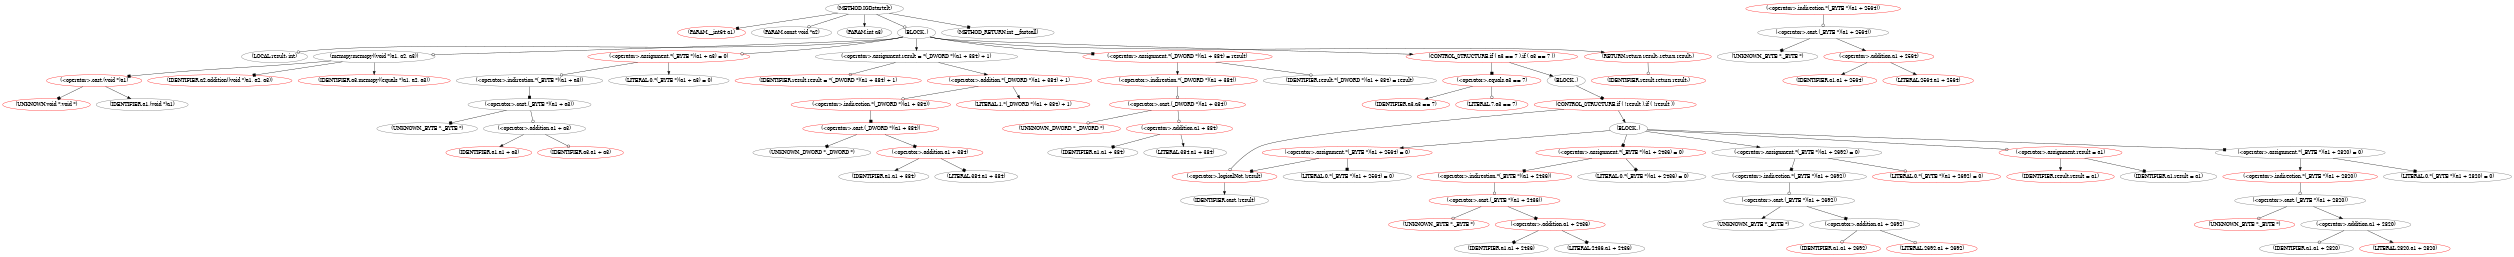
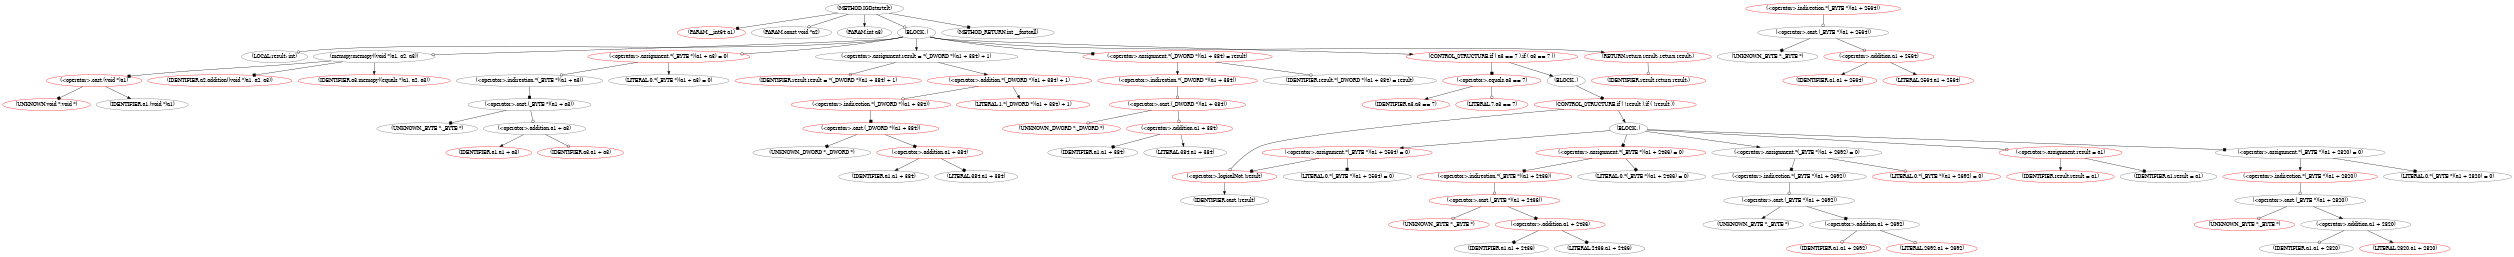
edge "(<operator>.cast,(_BYTE *)(a1 + 2564))" -> "(<operator>.addition,a1 + 2564)": arrowhead normal -> odot
